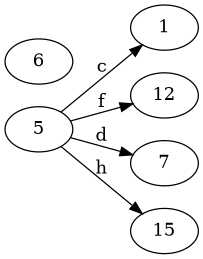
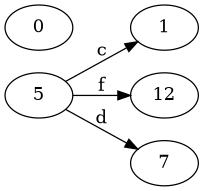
node "6": label "6" -> "0"
node "15": removed
